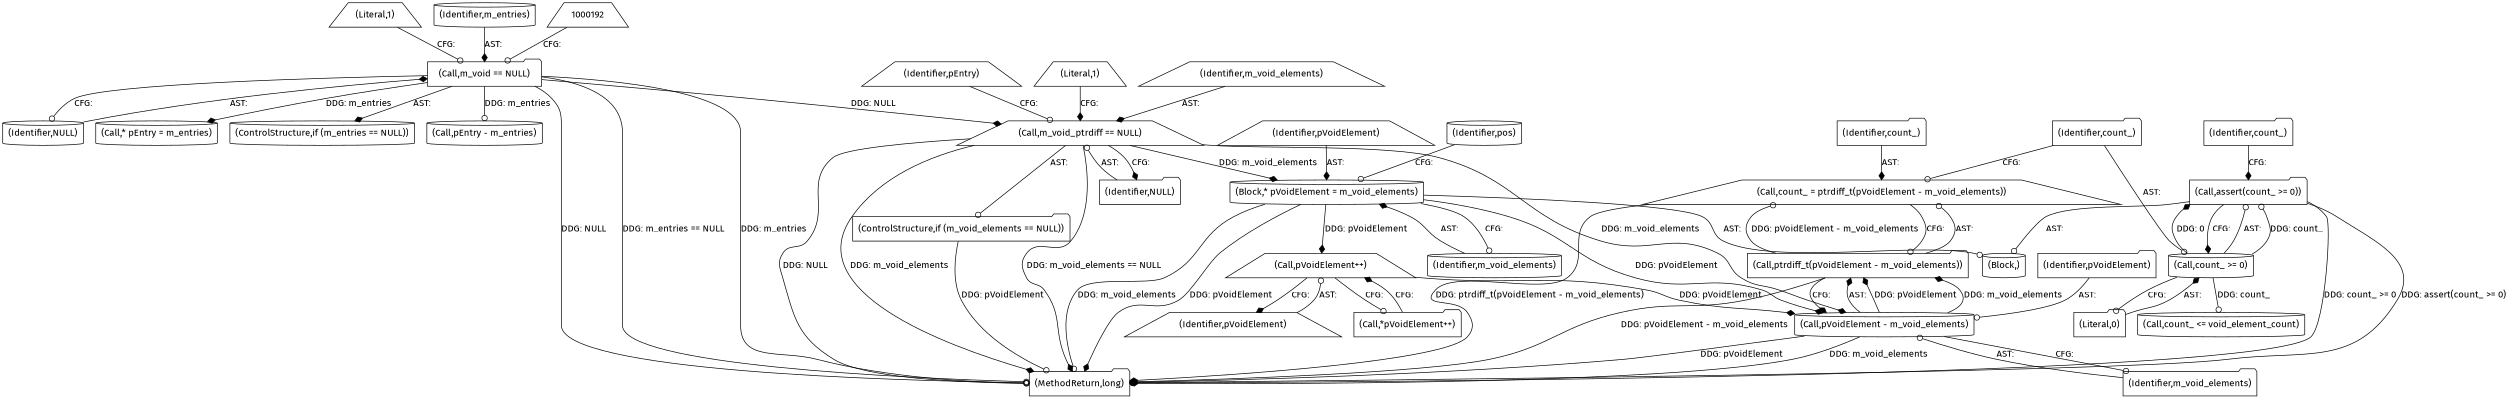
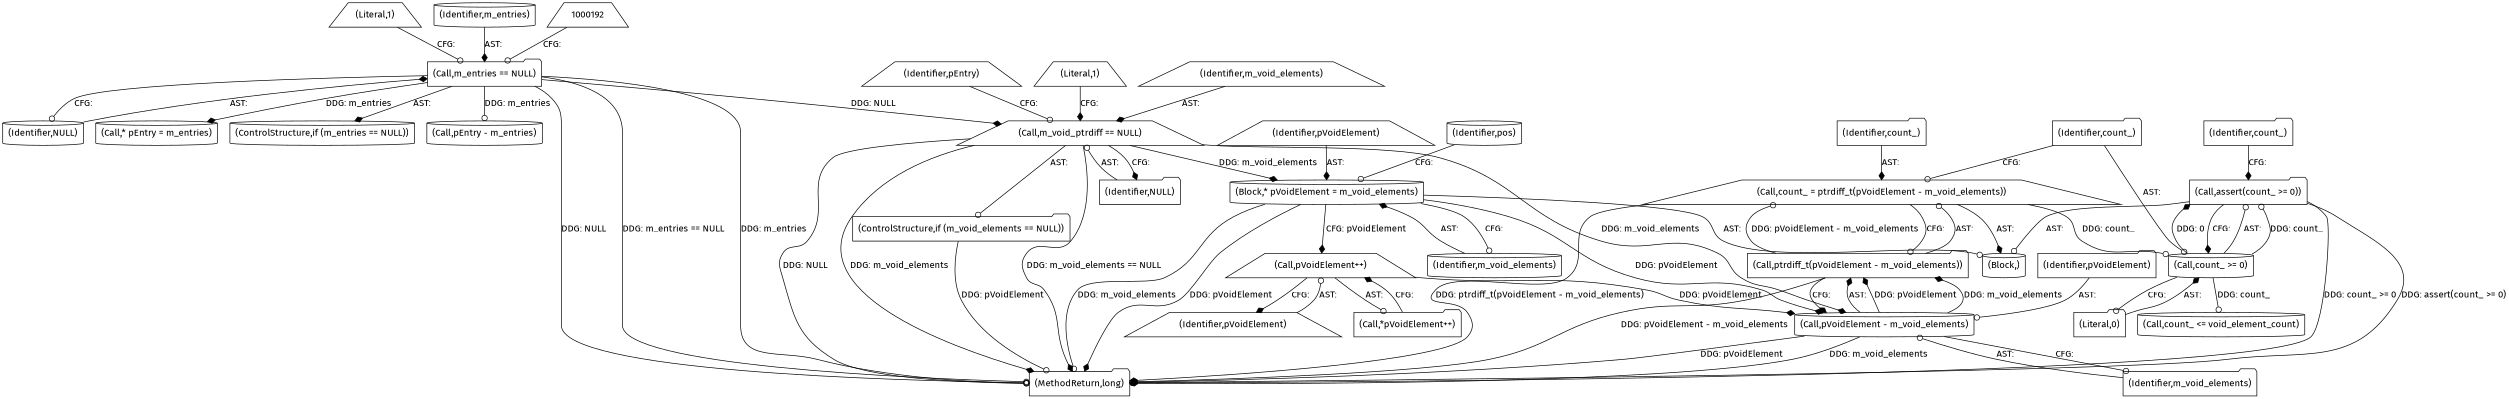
node "(Call,m_void == NULL)": label "(Call,m_void == NULL)" -> "(Call,m_entries == NULL)"
edge "(Call,count_ = ptrdiff_t(pVoidElement - m_void_elements))" -> "(Block,)": added, label "AST:"
edge "(Block,* pVoidElement = m_void_elements)" -> "(Call,pVoidElement++)": label "DDG: pVoidElement" -> "CFG: pVoidElement"
edge "(Call,count_ = ptrdiff_t(pVoidElement - m_void_elements))" -> "(Call,count_ >= 0)": added, label "DDG: count_"
edge "(Call,pVoidElement++)" -> "(Call,*pVoidElement++)": label "CFG: " -> "AST: "
